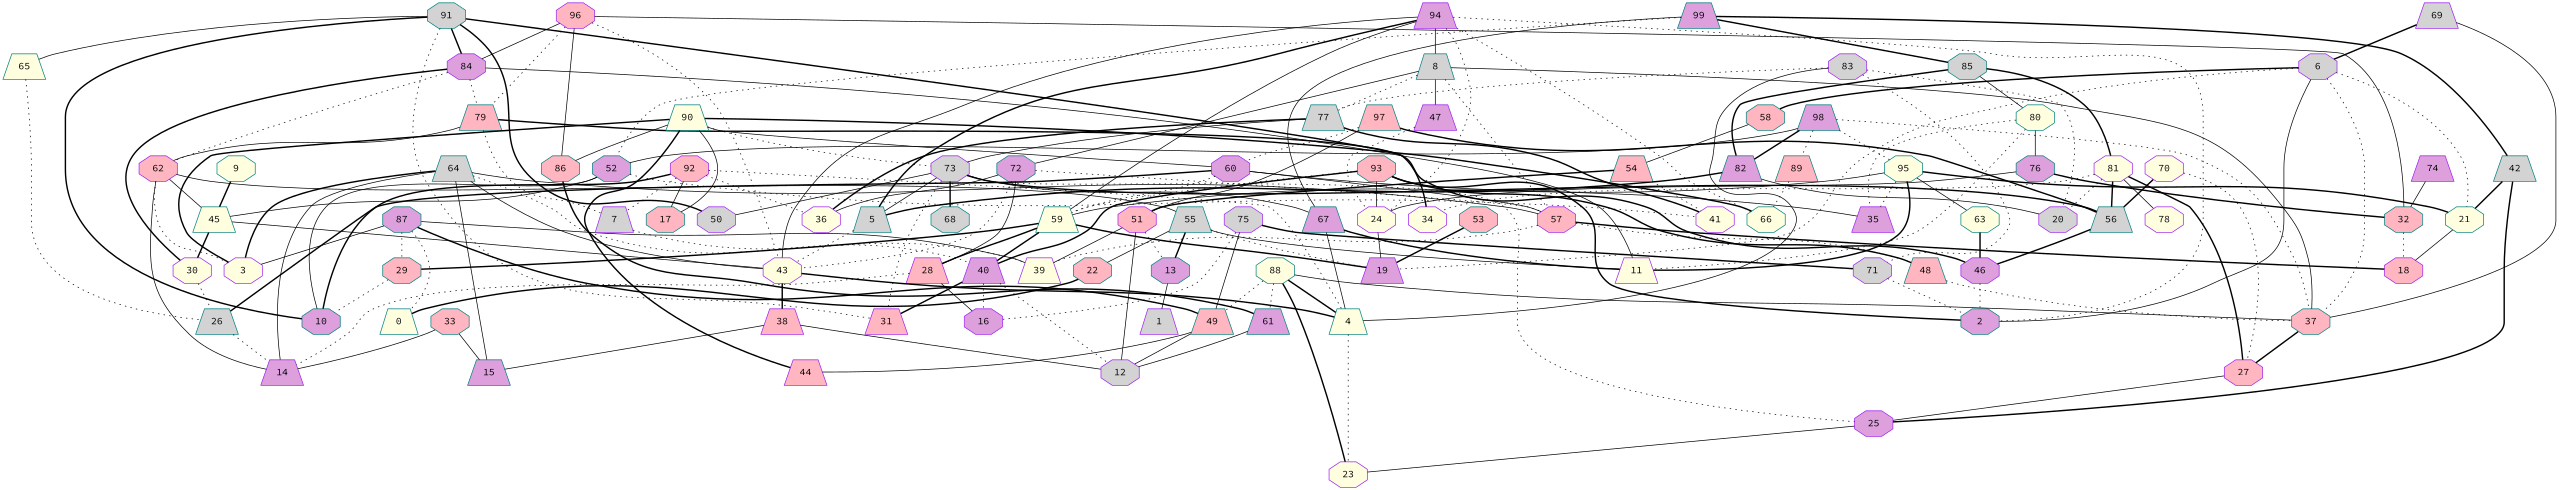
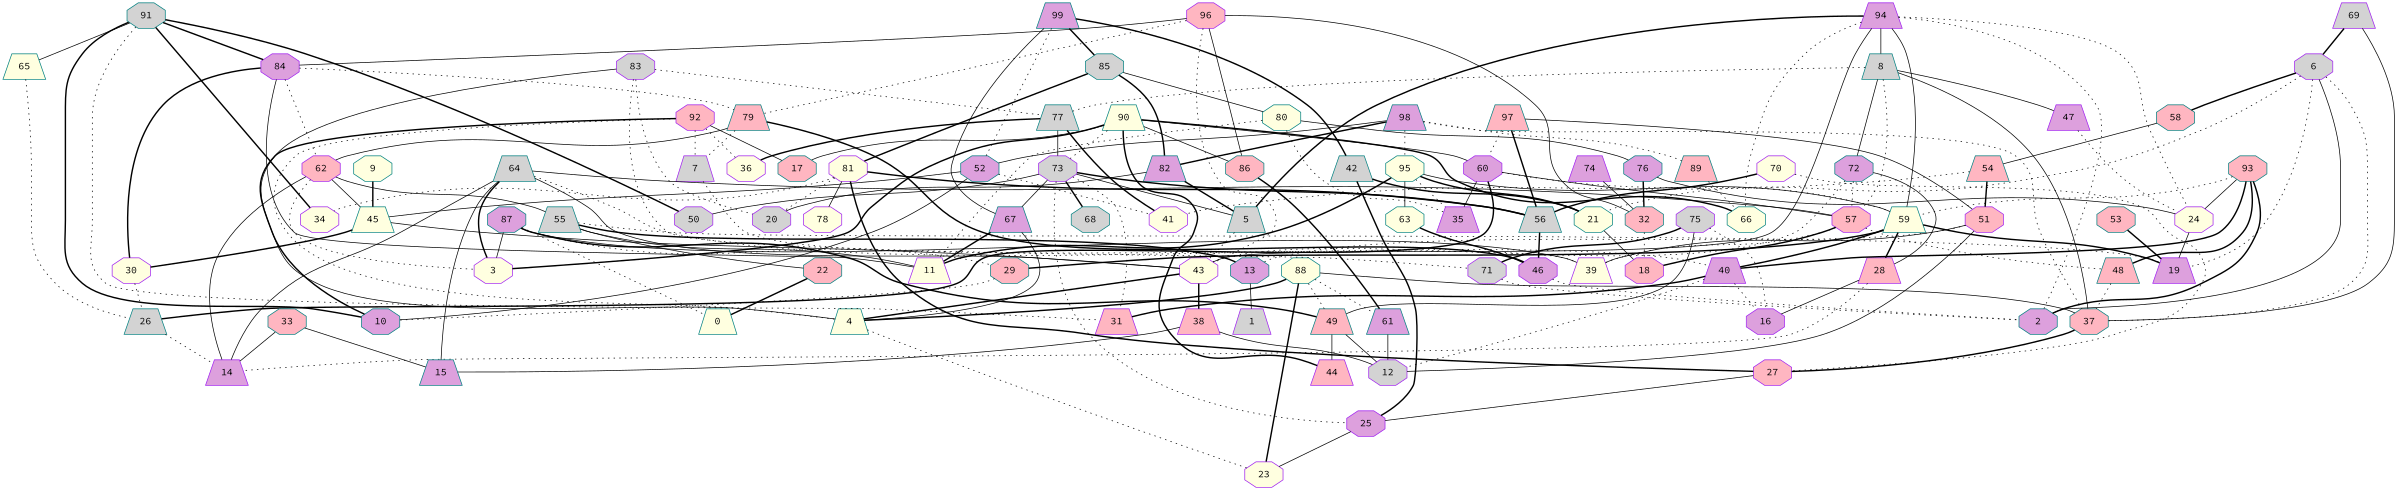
edge "72" -- "36": removed
